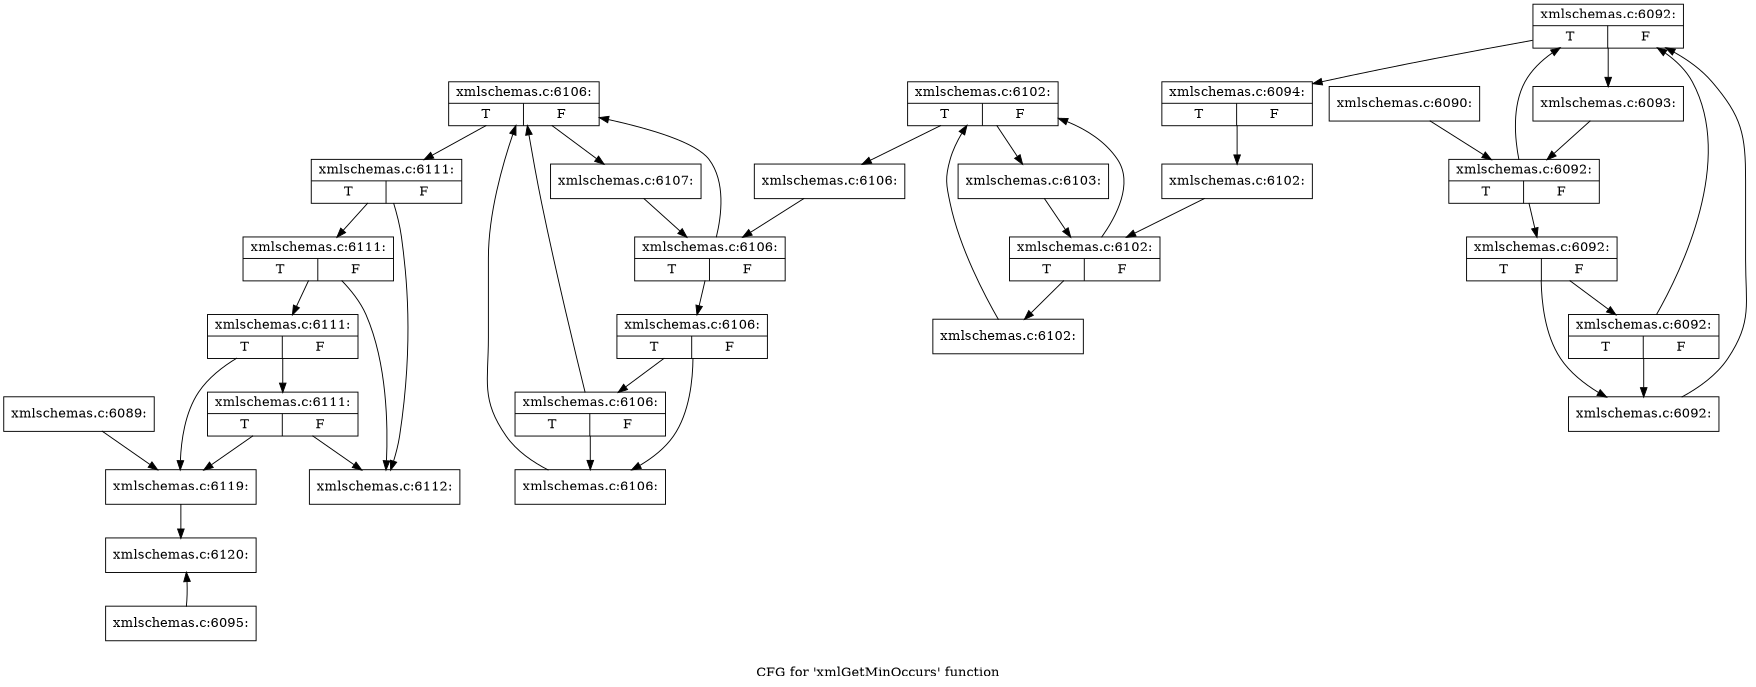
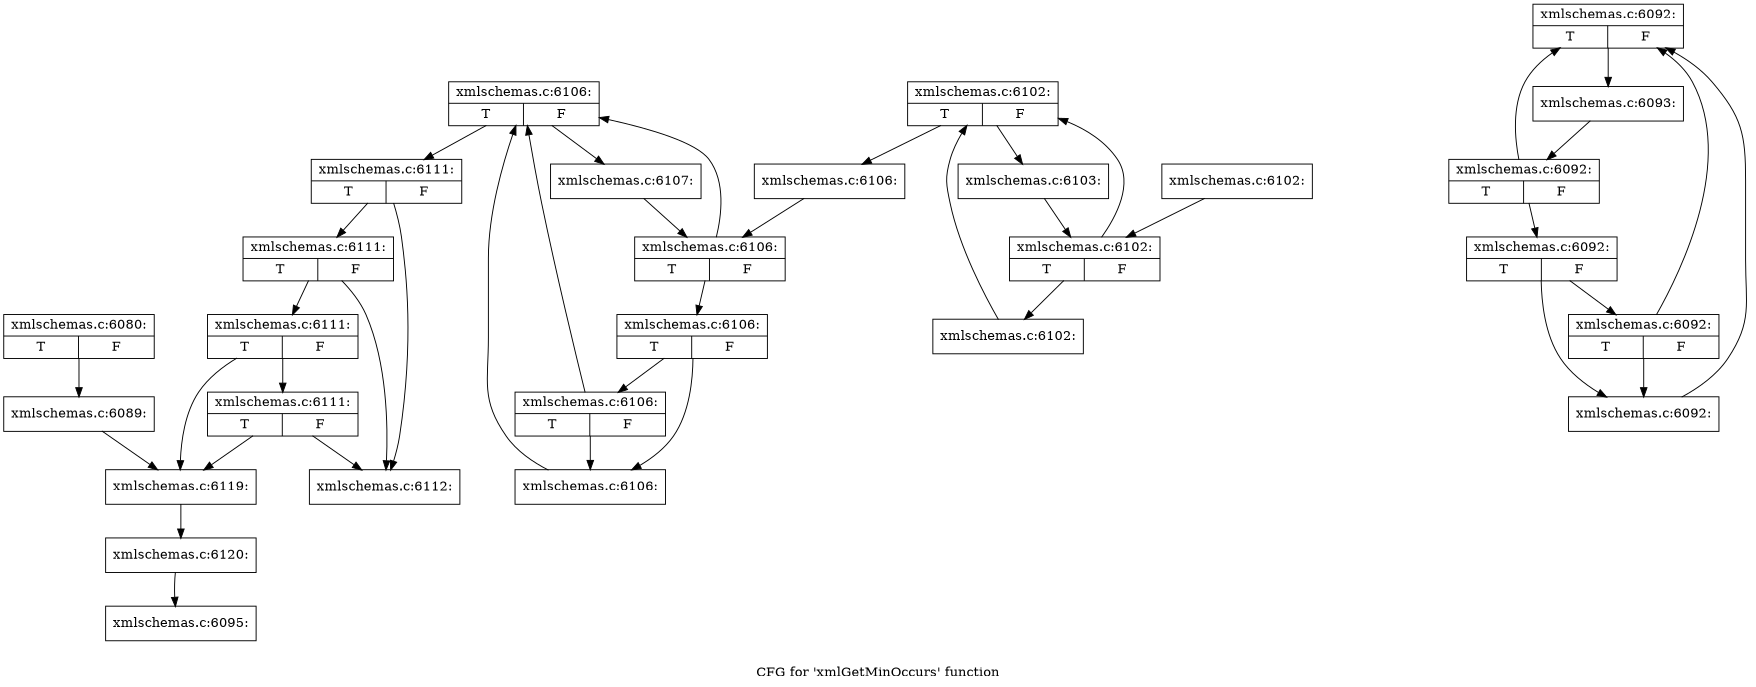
node "xmlschemas.c:6094:": removed
node "xmlschemas.c:6090:": removed
node "xmlschemas.c:6080:": added
edge "xmlschemas.c:6095:" -> "xmlschemas.c:6120:": reversed
